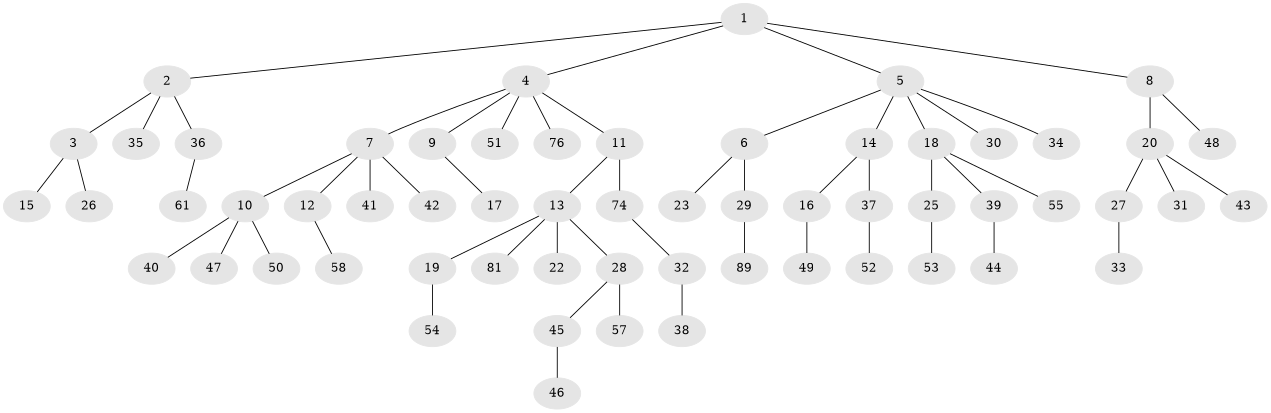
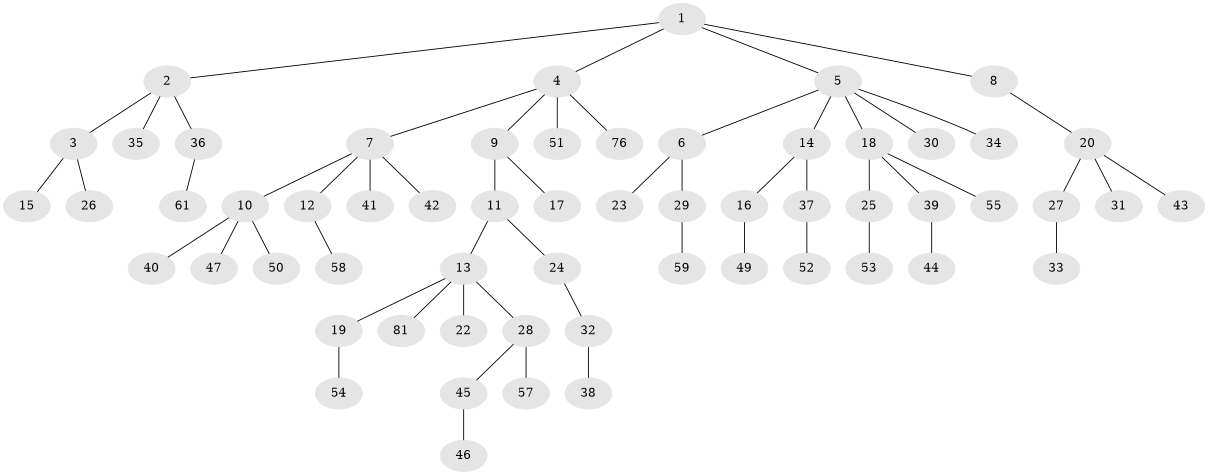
edge "4" -- "11": now "9" -- "11"
node "48": removed
node "74": label "74" -> "24"
node "89": label "89" -> "59"
